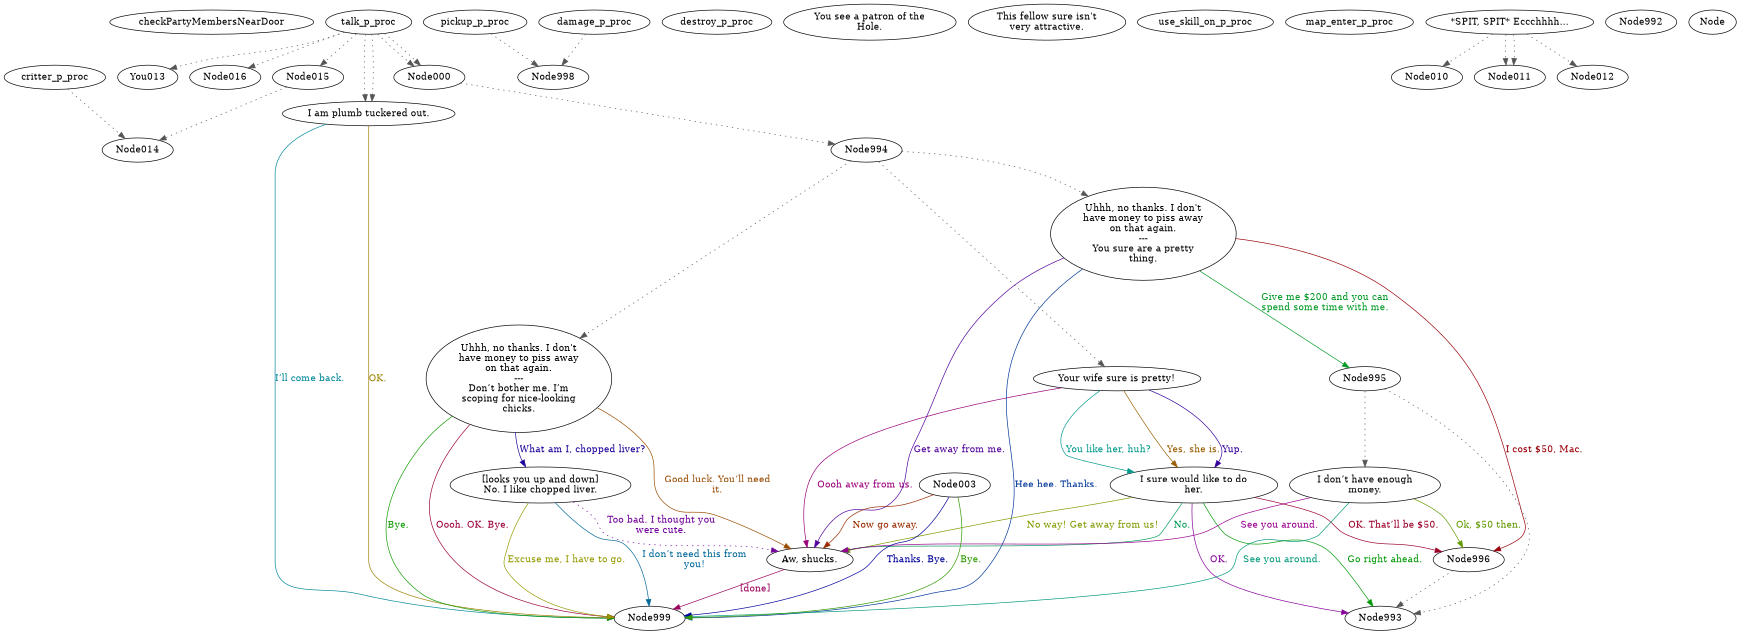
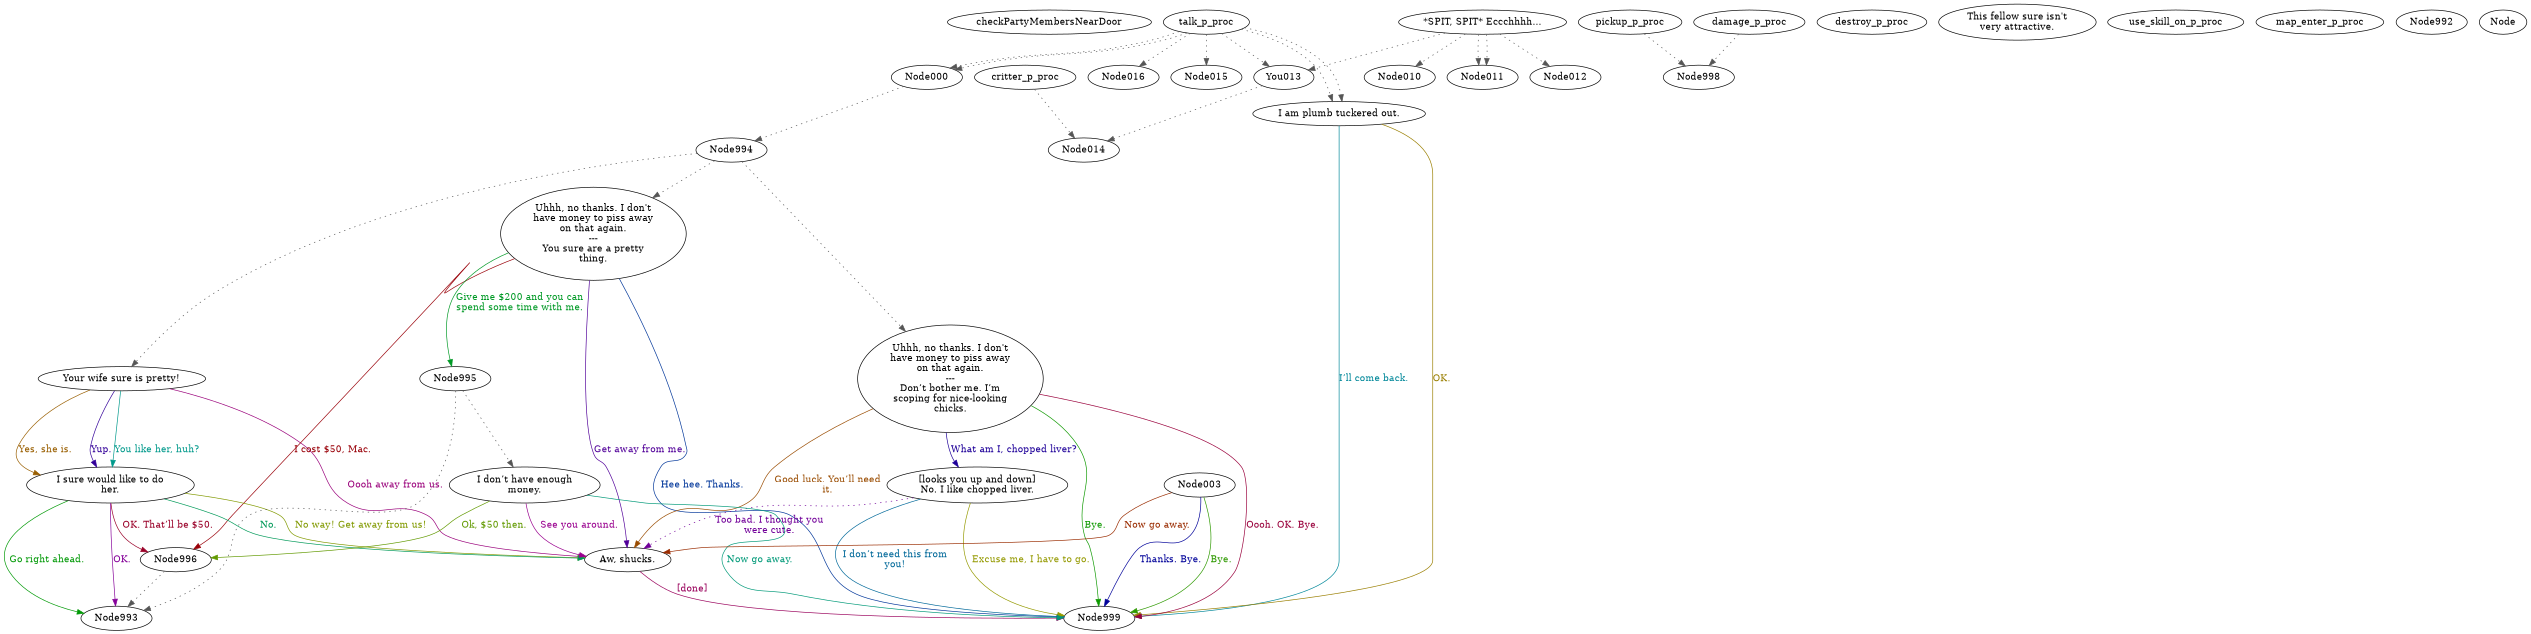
node "You see a patron of the Hole.": removed
edge "*SPIT, SPIT* Eccchhhh..." -> "You013": added
edge "Node015" -> "Node014": now "You013" -> "Node014"
edge "I don’t have enough money." -> "Node999": label "See you around." -> "Now go away."
